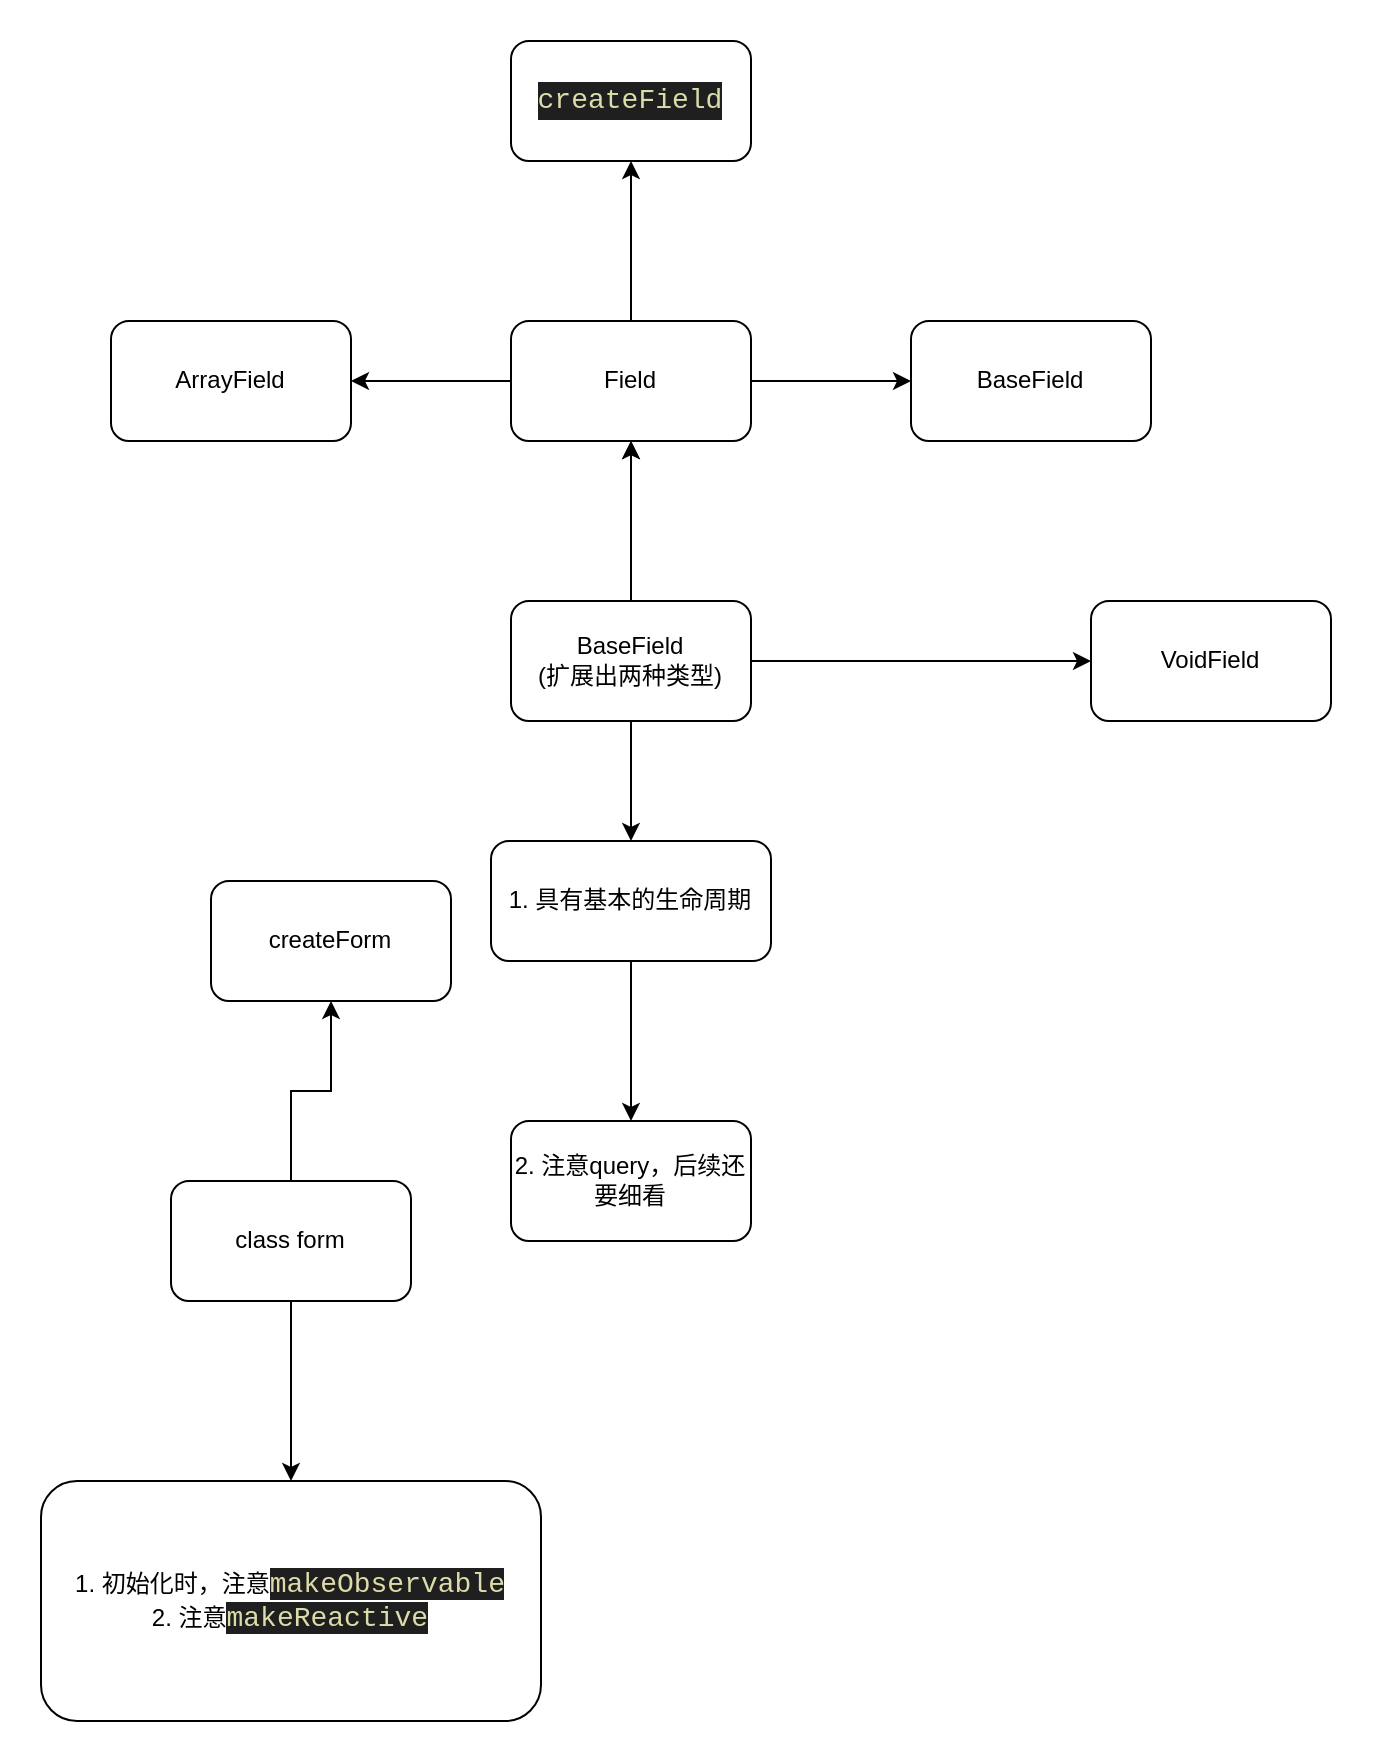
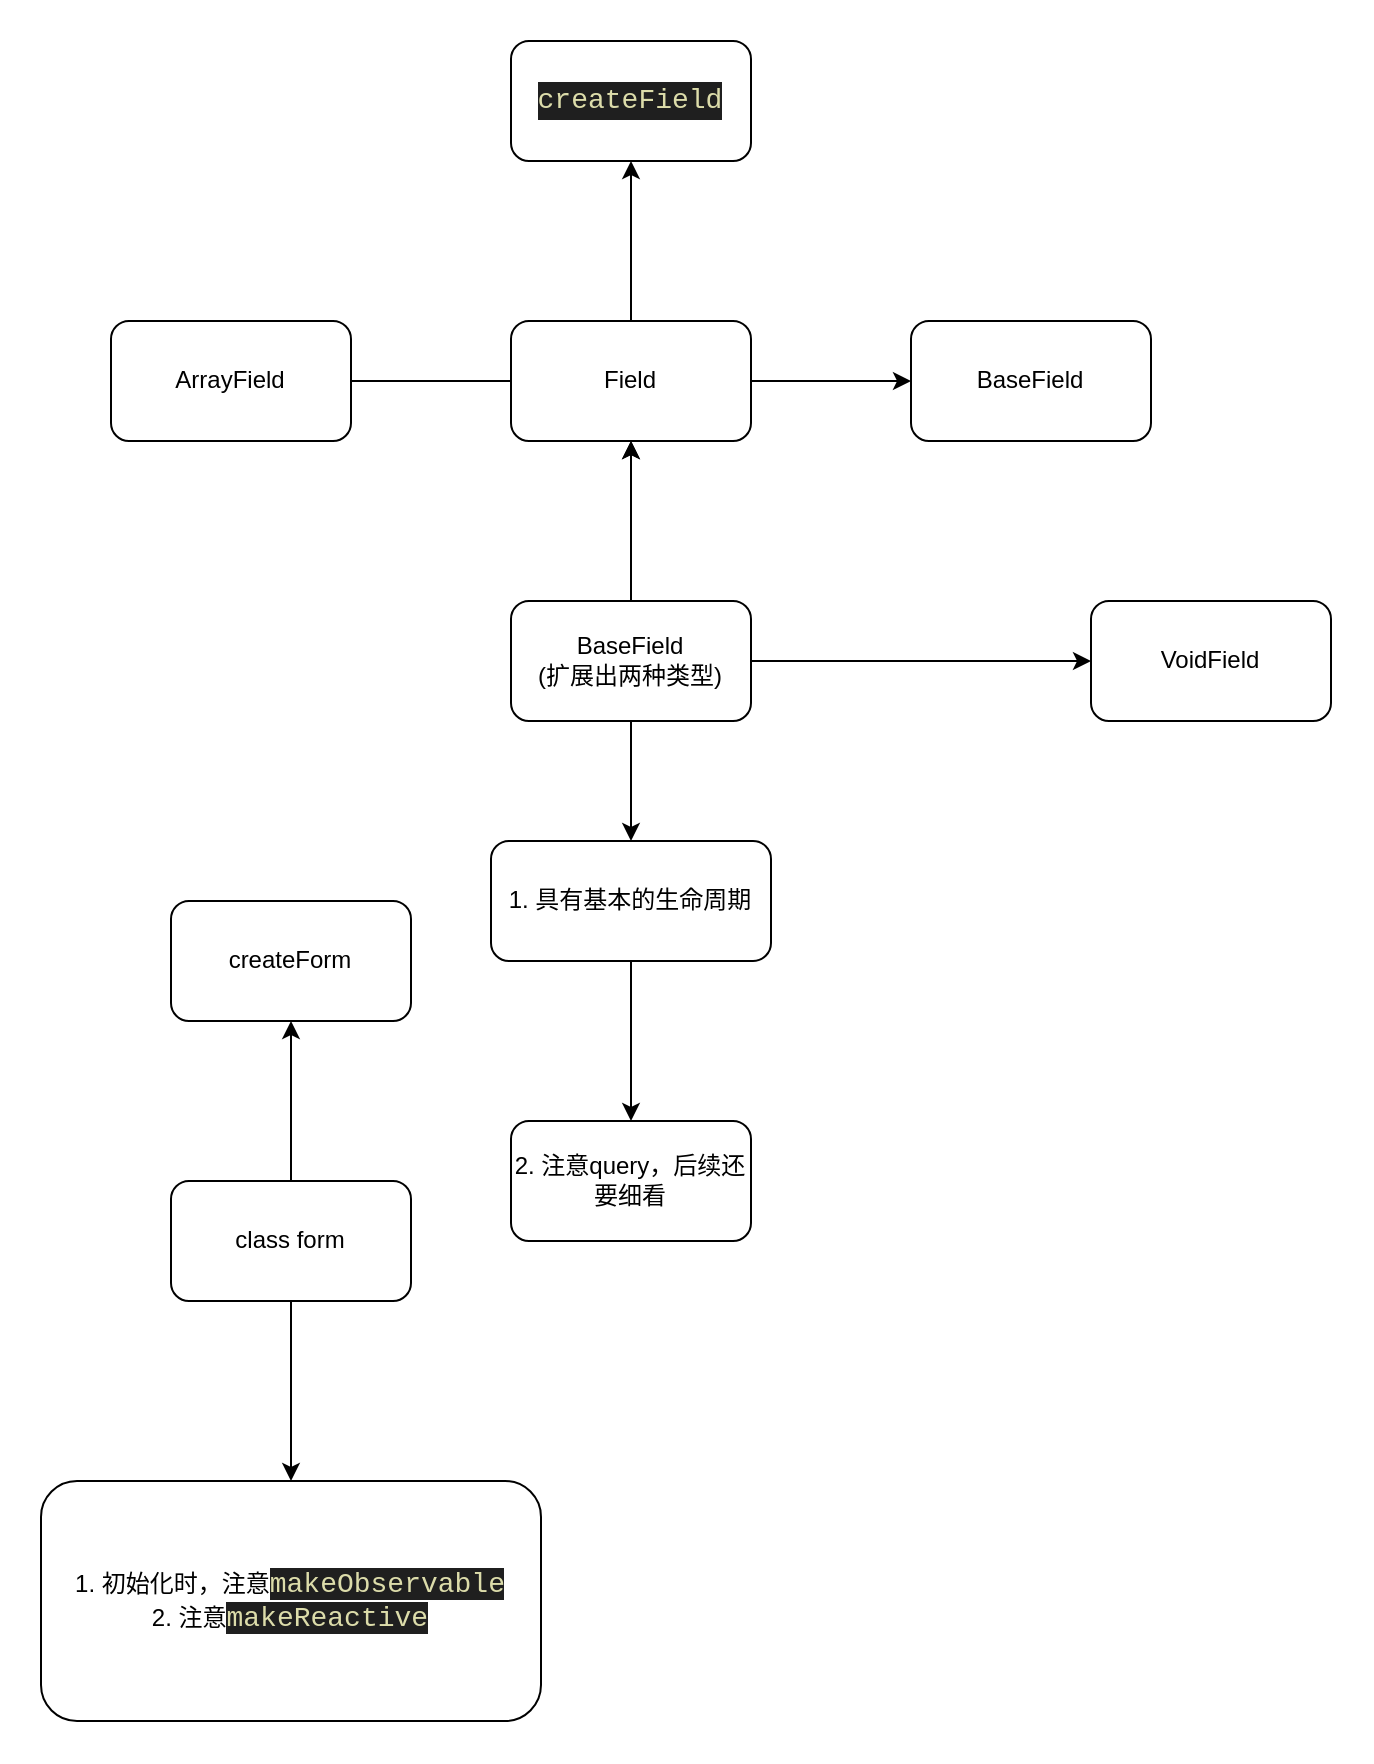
edge "Field" -> "ArrayField": arrowhead classic -> none
node "createForm": moved (331, 941) -> (291, 961)
